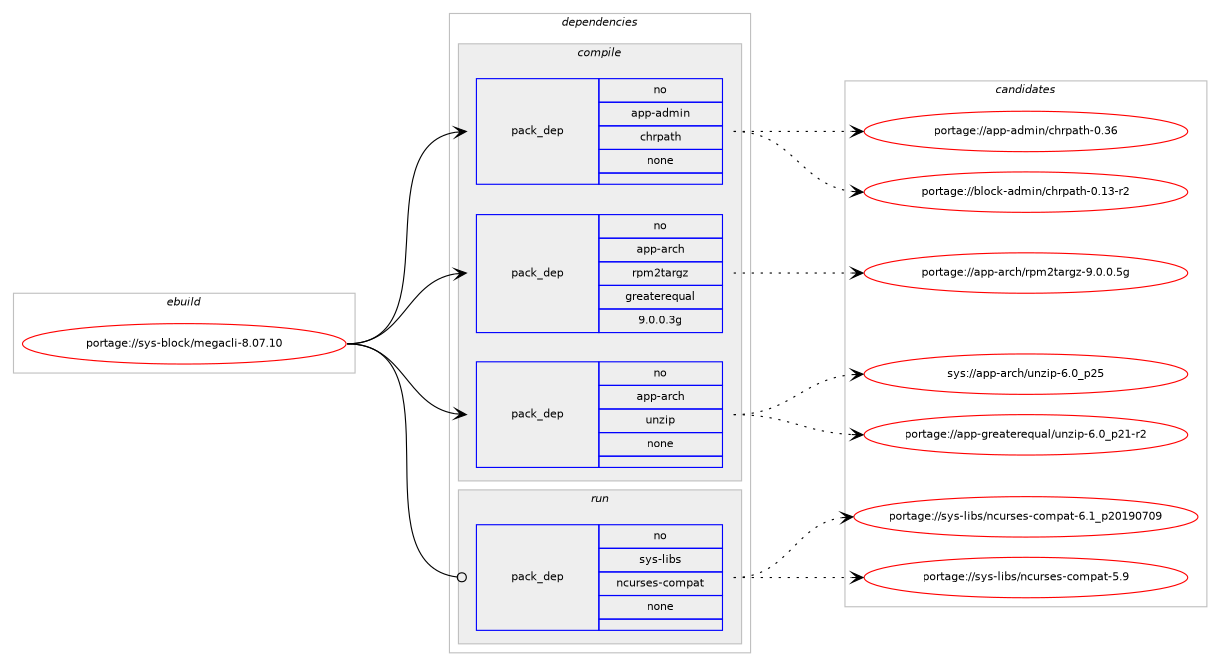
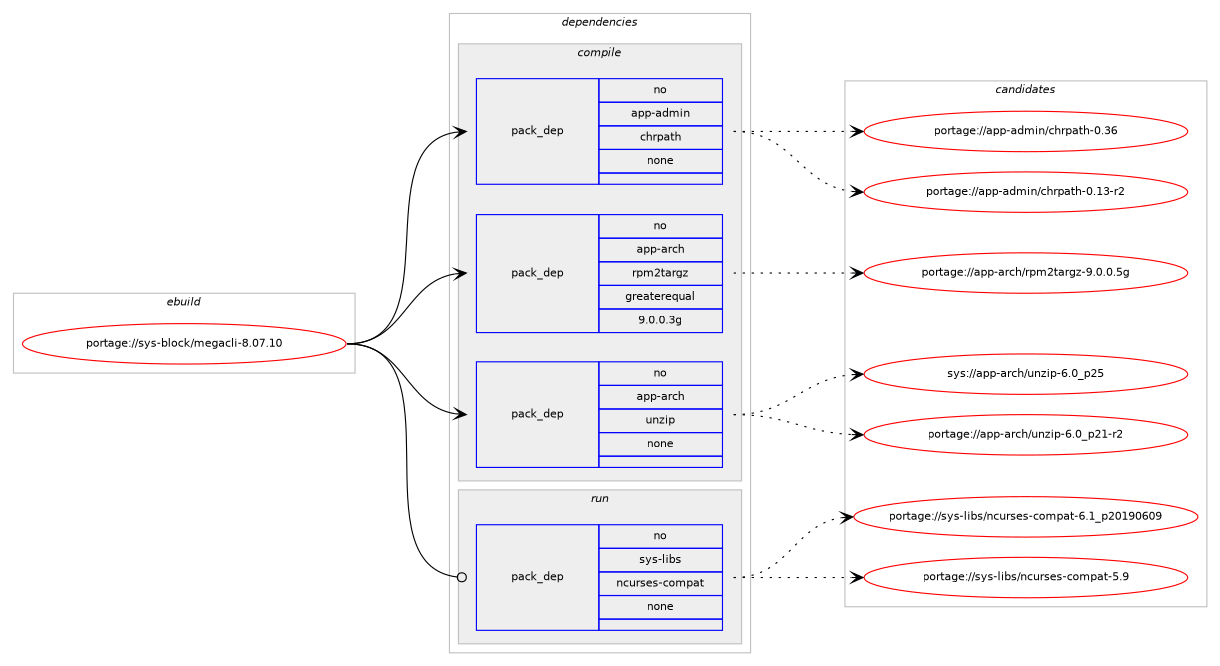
node "portage://block-admin/chrpath-0.13-r2": label "portage://block-admin/chrpath-0.13-r2" -> "portage://app-admin/chrpath-0.13-r2"
node "portage://app-greaterequal/unzip-6.0_p21-r2": label "portage://app-greaterequal/unzip-6.0_p21-r2" -> "portage://app-arch/unzip-6.0_p21-r2"
node "portage://sys-libs/ncurses-compat-6.1_p20190709": label "portage://sys-libs/ncurses-compat-6.1_p20190709" -> "portage://sys-libs/ncurses-compat-6.1_p20190609"
